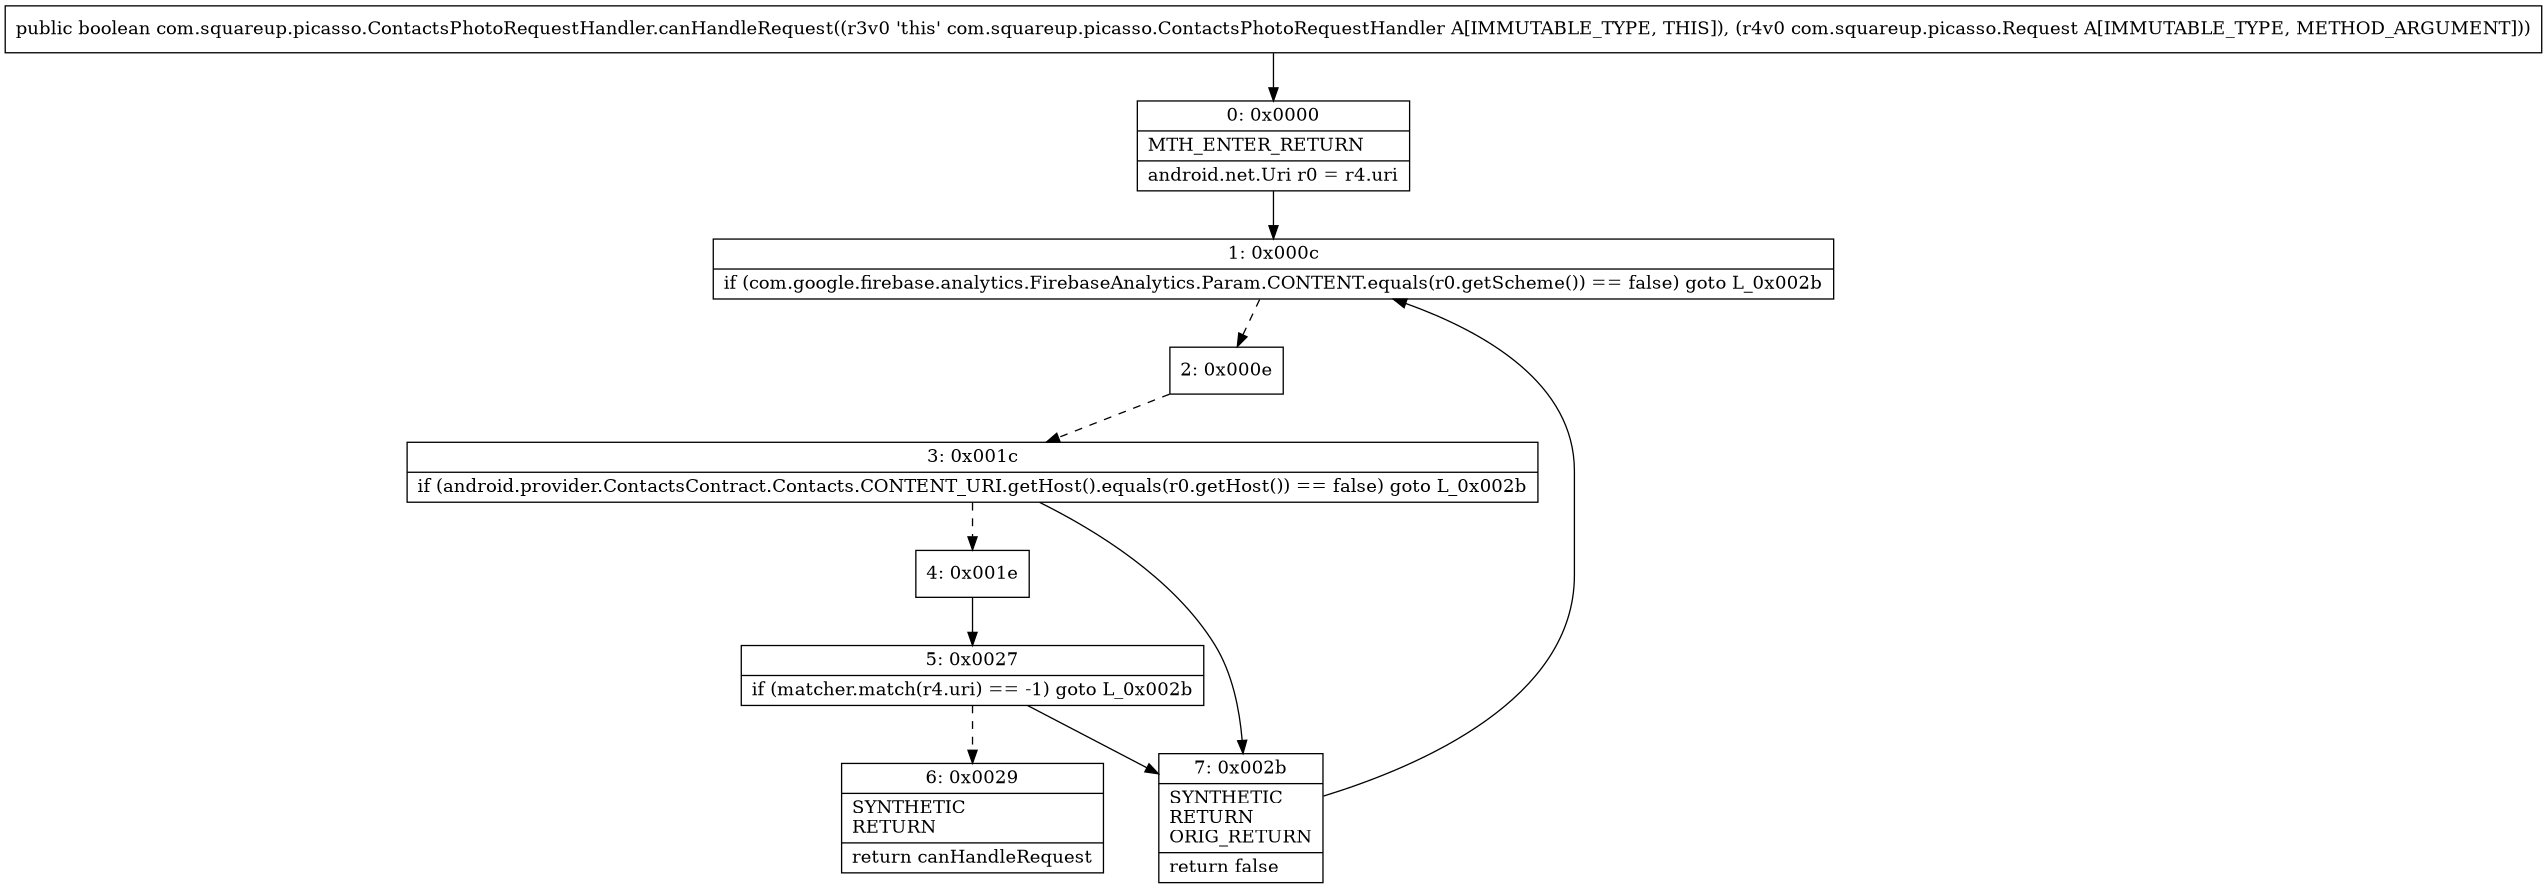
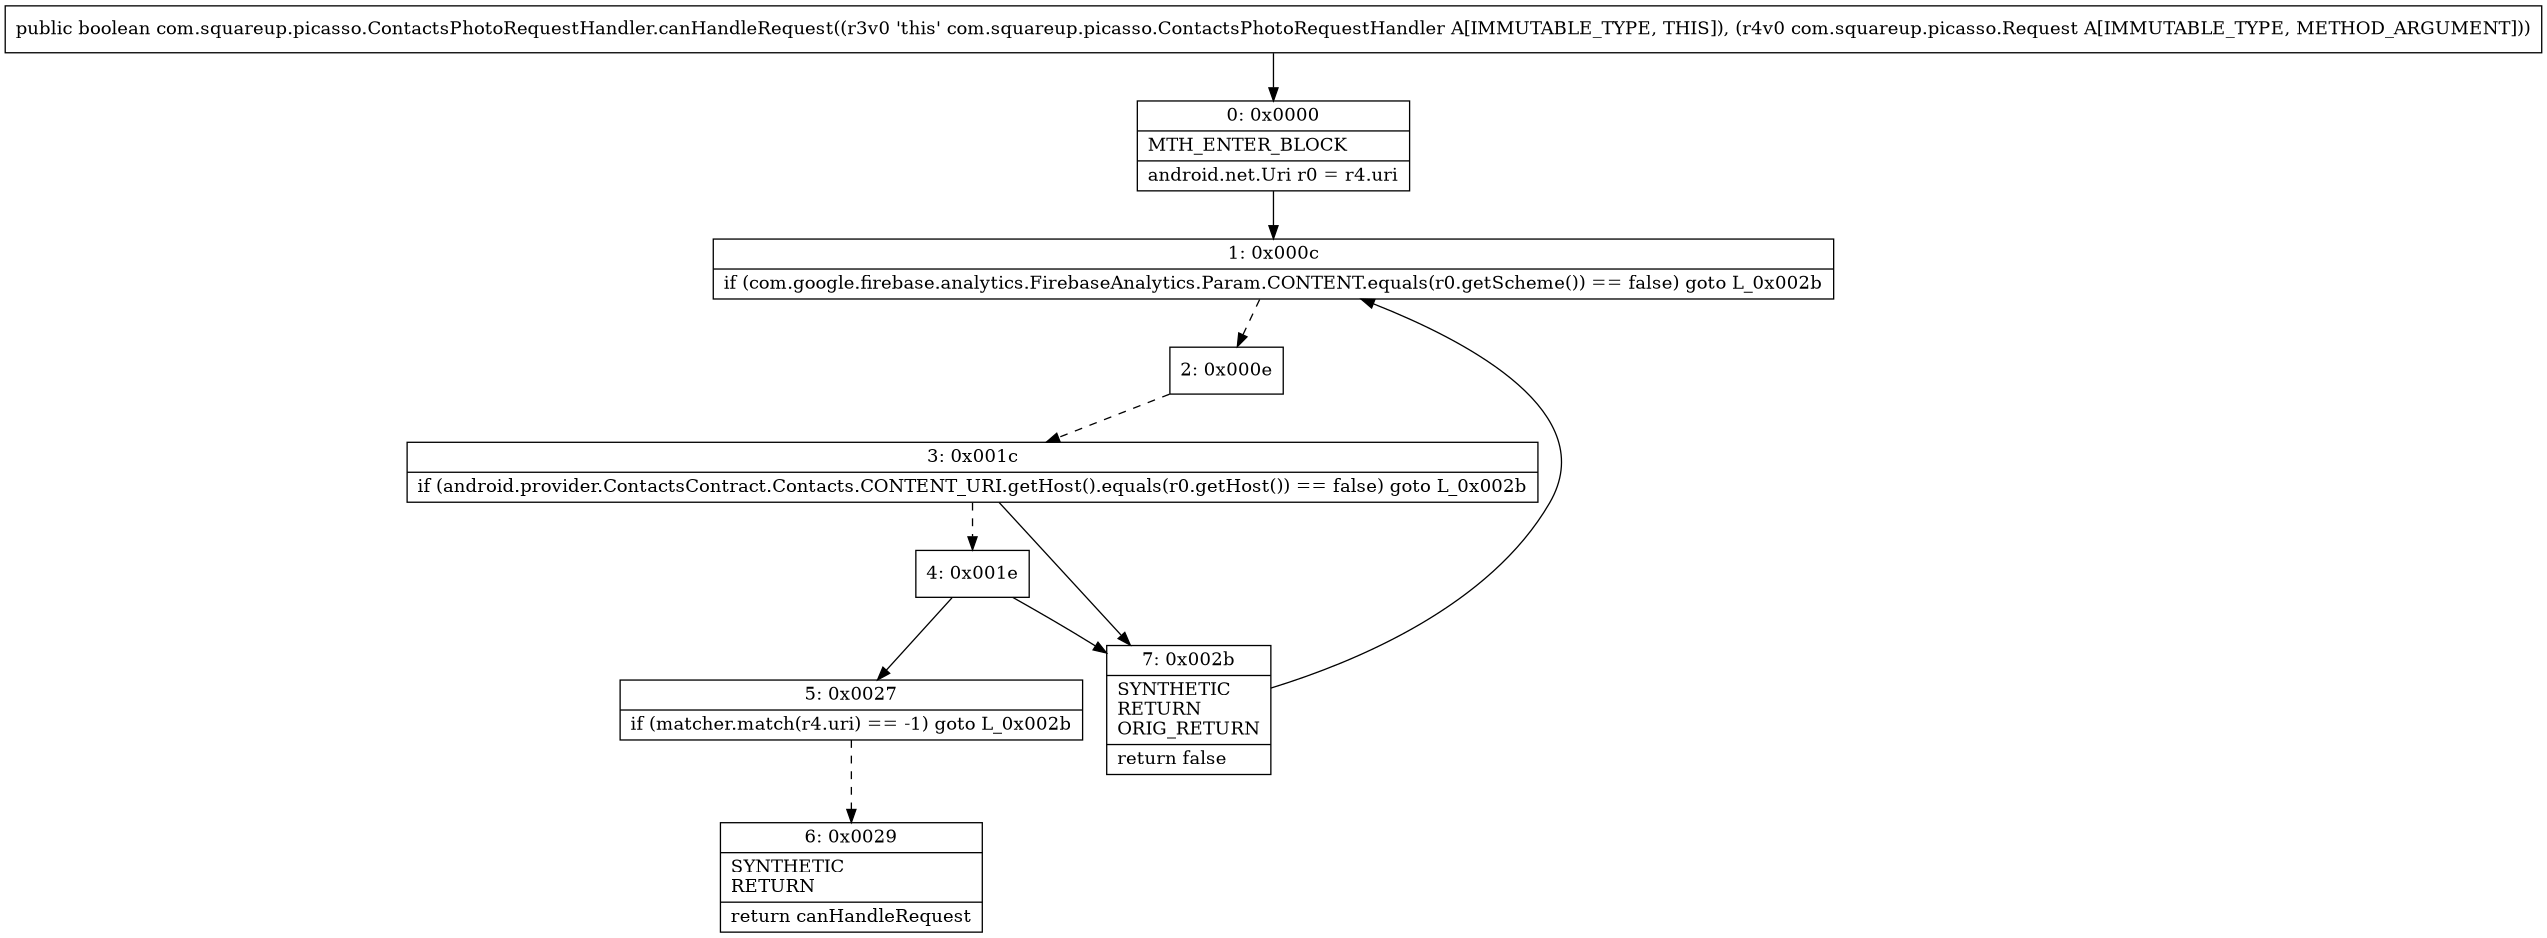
node "0: 0x0000": text "MTH_ENTER_RETURN" -> "MTH_ENTER_BLOCK"
edge "5: 0x0027" -> "7: 0x002b": now "4: 0x001e" -> "7: 0x002b"
